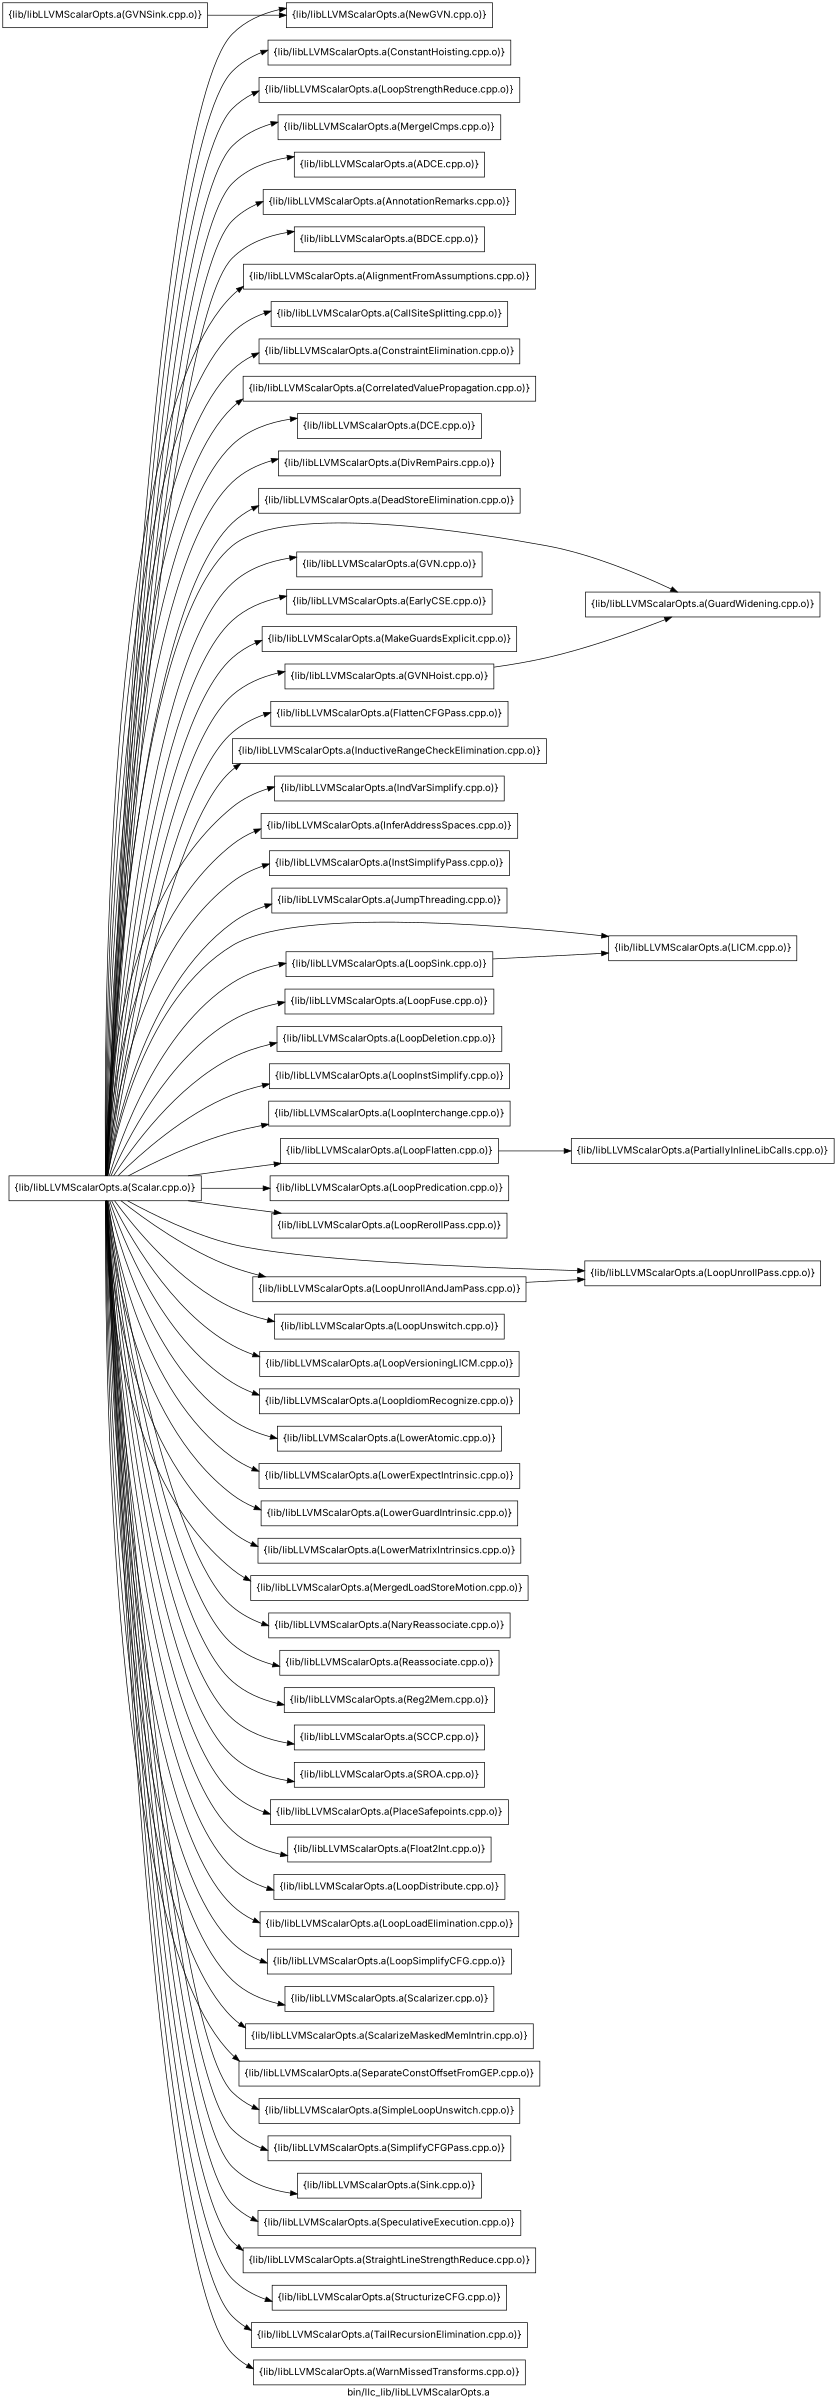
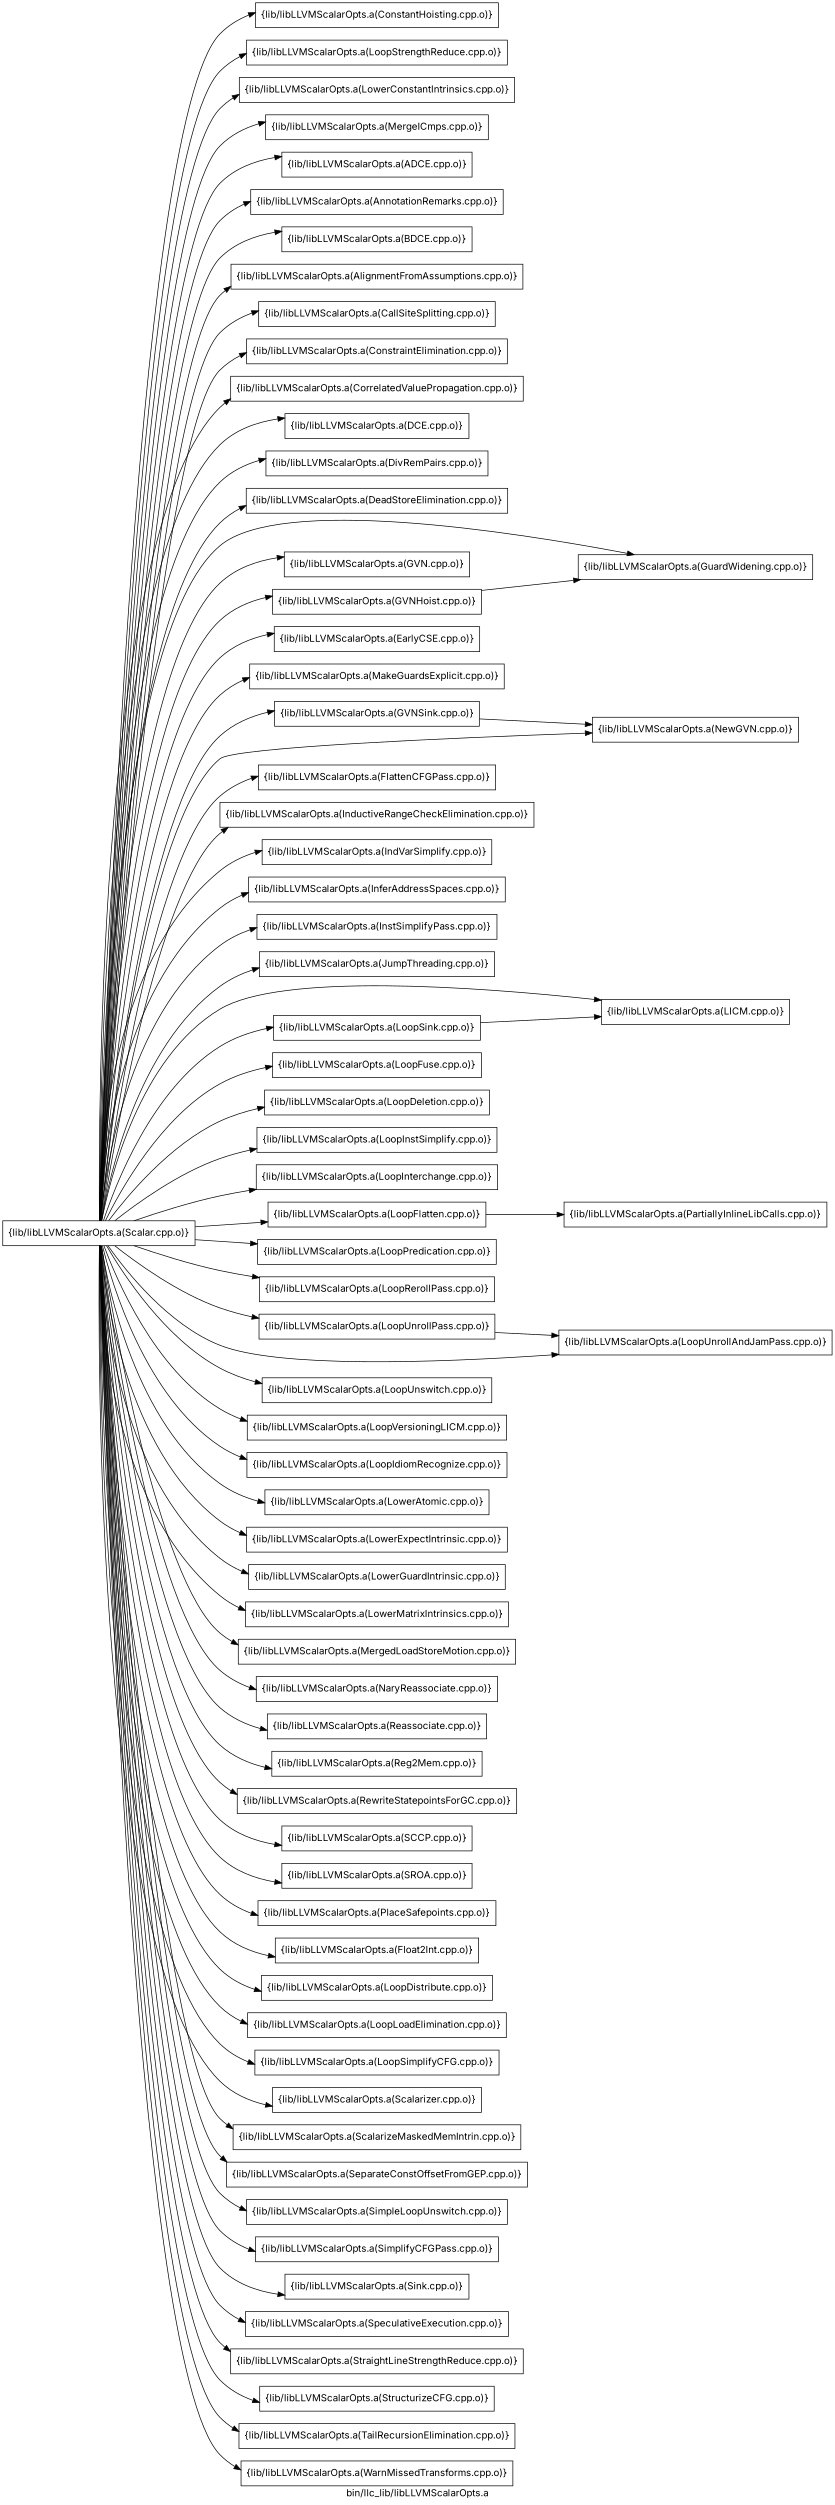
node "{lib/libLLVMScalarOpts.a(LowerConstantIntrinsics.cpp.o)}": added
edge "{lib/libLLVMScalarOpts.a(Scalar.cpp.o)}" -> "{lib/libLLVMScalarOpts.a(GVNSink.cpp.o)}": added
edge "{lib/libLLVMScalarOpts.a(LoopUnrollAndJamPass.cpp.o)}" -> "{lib/libLLVMScalarOpts.a(LoopUnrollPass.cpp.o)}": reversed
node "{lib/libLLVMScalarOpts.a(RewriteStatepointsForGC.cpp.o)}": added
